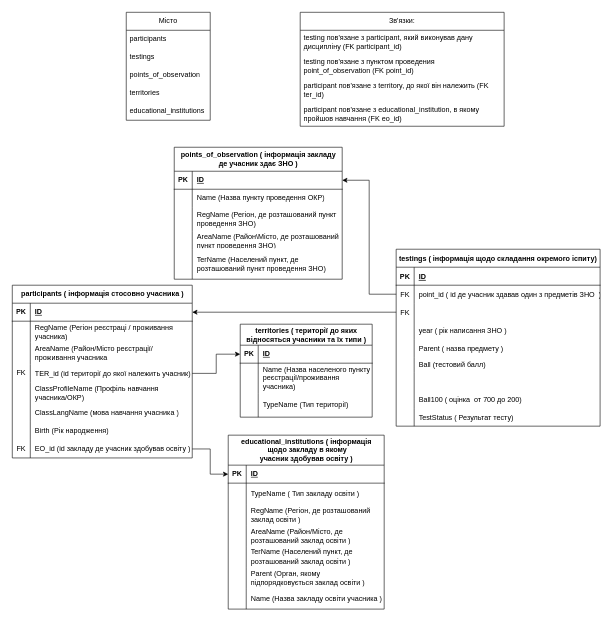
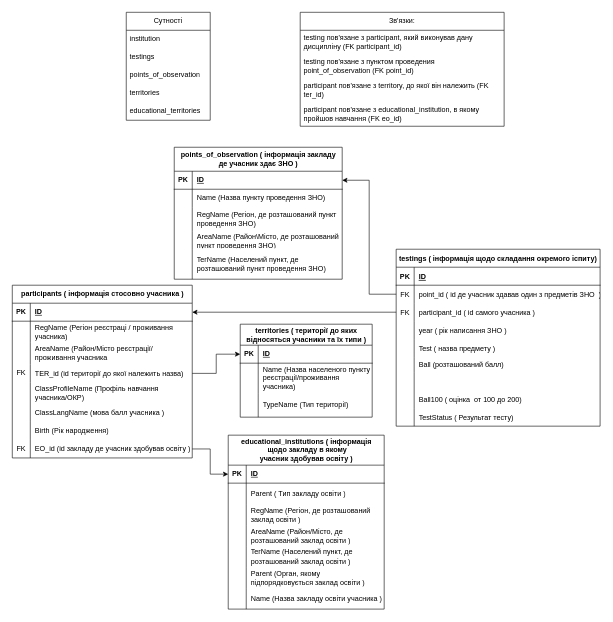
node "Місто": label "Місто" -> "Сутності"
node "participants": label "participants" -> "institution"
node "educational_institutions": label "educational_institutions" -> "educational_territories"
node "Name (Назва пункту проведення ОКР)": label "Name (Назва пункту проведення ОКР)" -> "Name (Назва пункту проведення ЗНО)"
node "participant_id ( id самого учасника )": added
node "Parent ( назва предмету )": label "Parent ( назва предмету )" -> "Test ( назва предмету )"
node "Ball (тестовий балл)": label "Ball (тестовий балл)" -> "Ball (розташований балл)"
node "TER_id (id території до якої належить учасник)": label "TER_id (id території до якої належить учасник)" -> "TER_id (id території до якої належить назва)"
node "Ball100 ( оцінка от 700 до 200)": label "Ball100 ( оцінка от 700 до 200)" -> "Ball100 ( оцінка от 100 до 200)"
node "ClassLangName (мова навчання учасника )": label "ClassLangName (мова навчання учасника )" -> "ClassLangName (мова балл учасника )"
node "TypeName ( Тип закладу освіти )": label "TypeName ( Тип закладу освіти )" -> "Parent ( Тип закладу освіти )"
